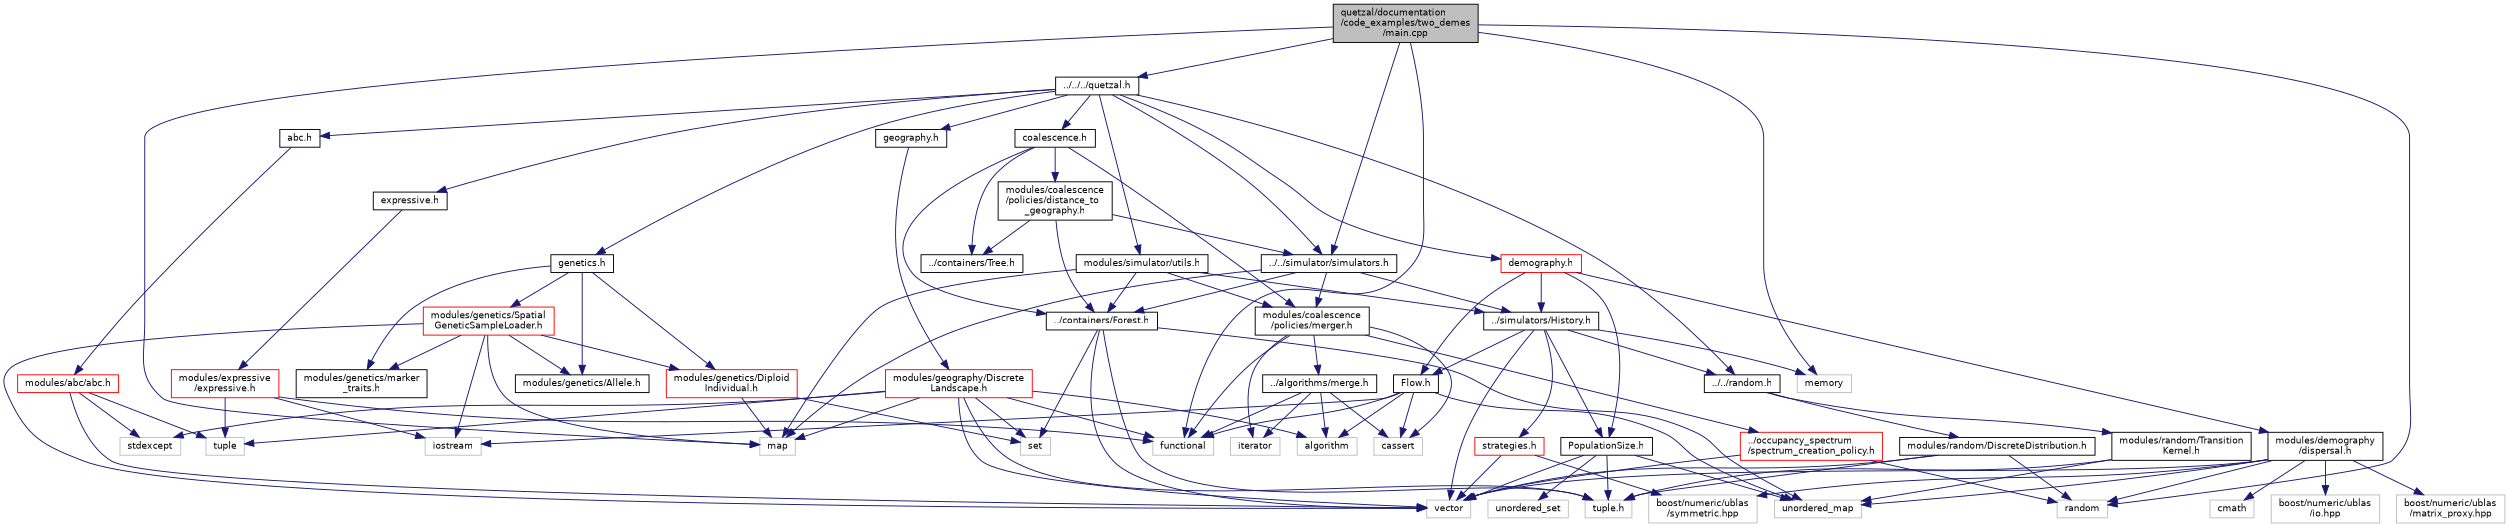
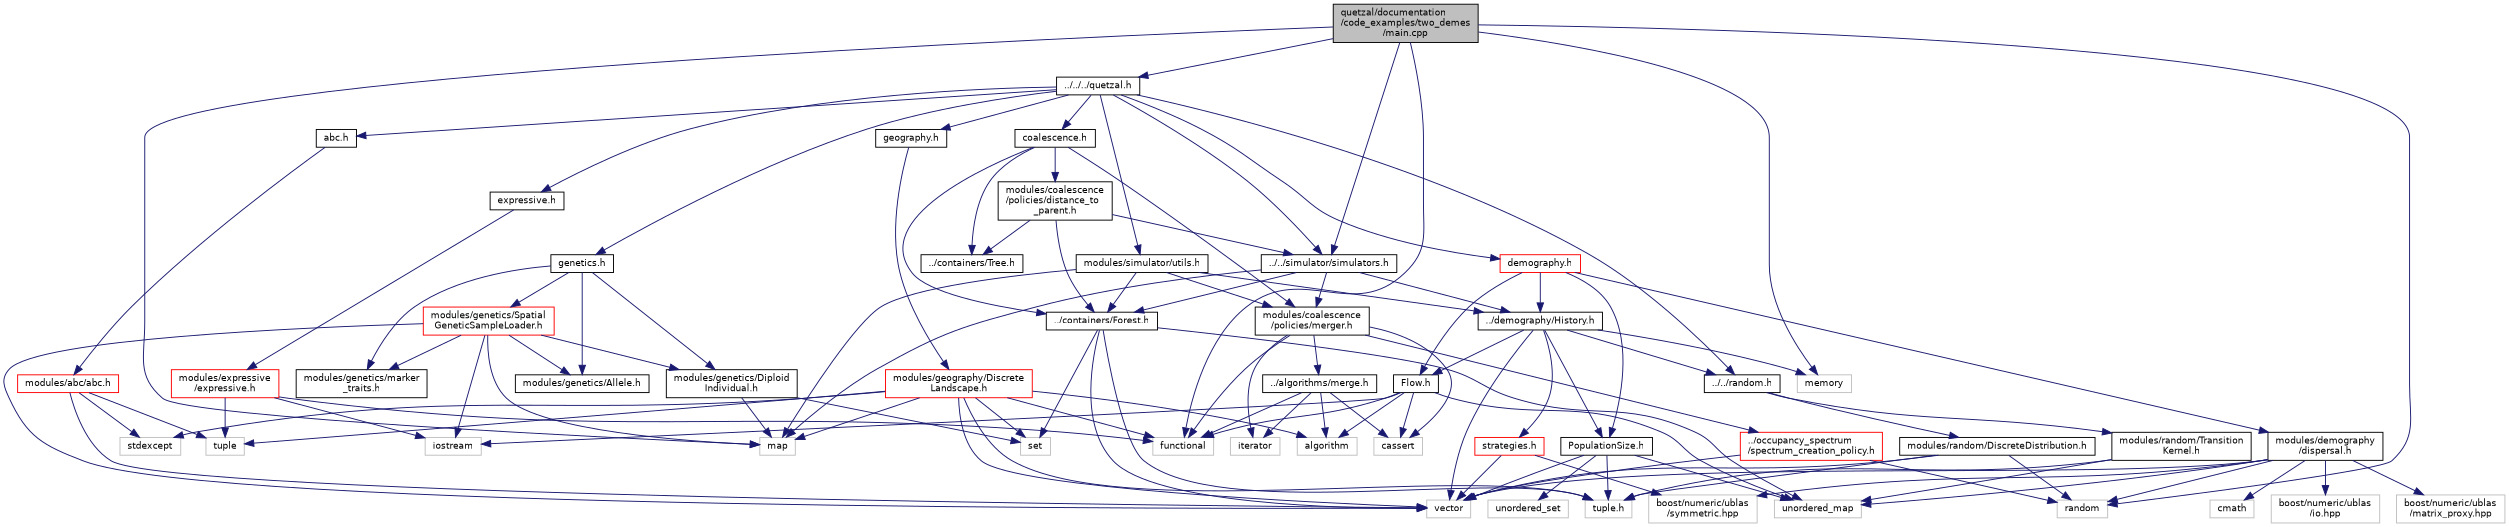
node "modules/coalescence /policies/distance_to _geography.h": label "modules/coalescence /policies/distance_to _geography.h" -> "modules/coalescence /policies/distance_to _parent.h"
node "../simulators/History.h": label "../simulators/History.h" -> "../demography/History.h"
node "modules/genetics/Diploid Individual.h": color red -> black
